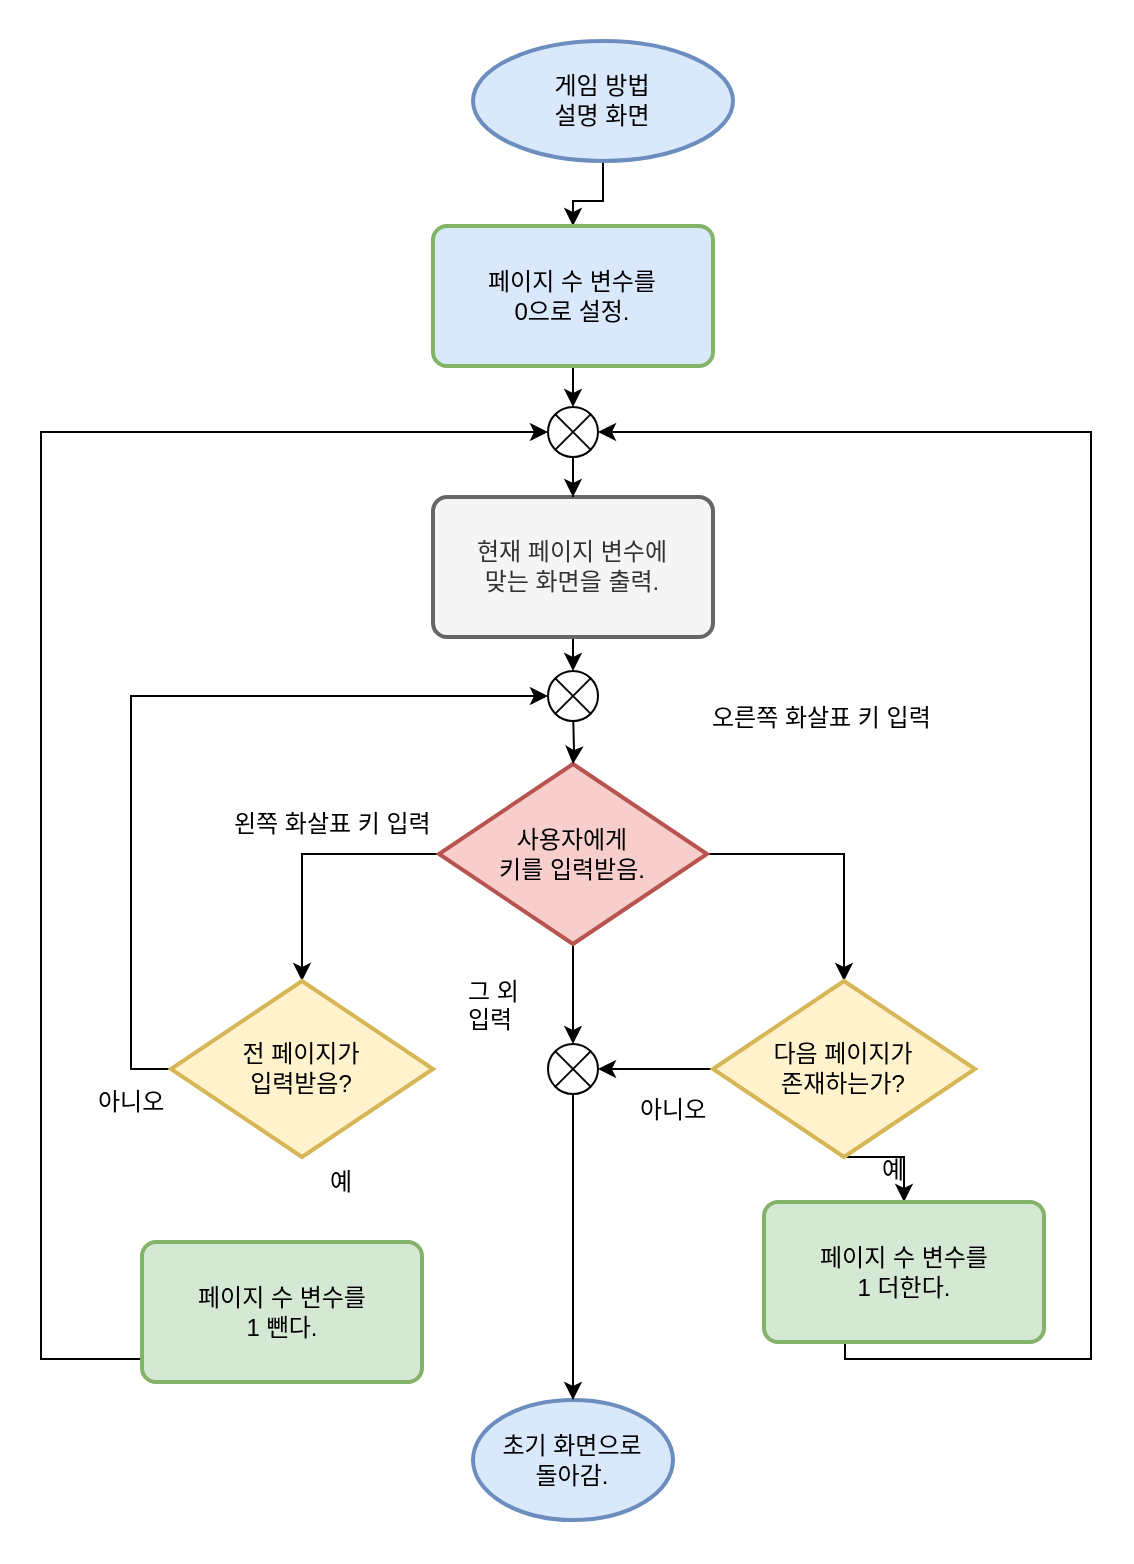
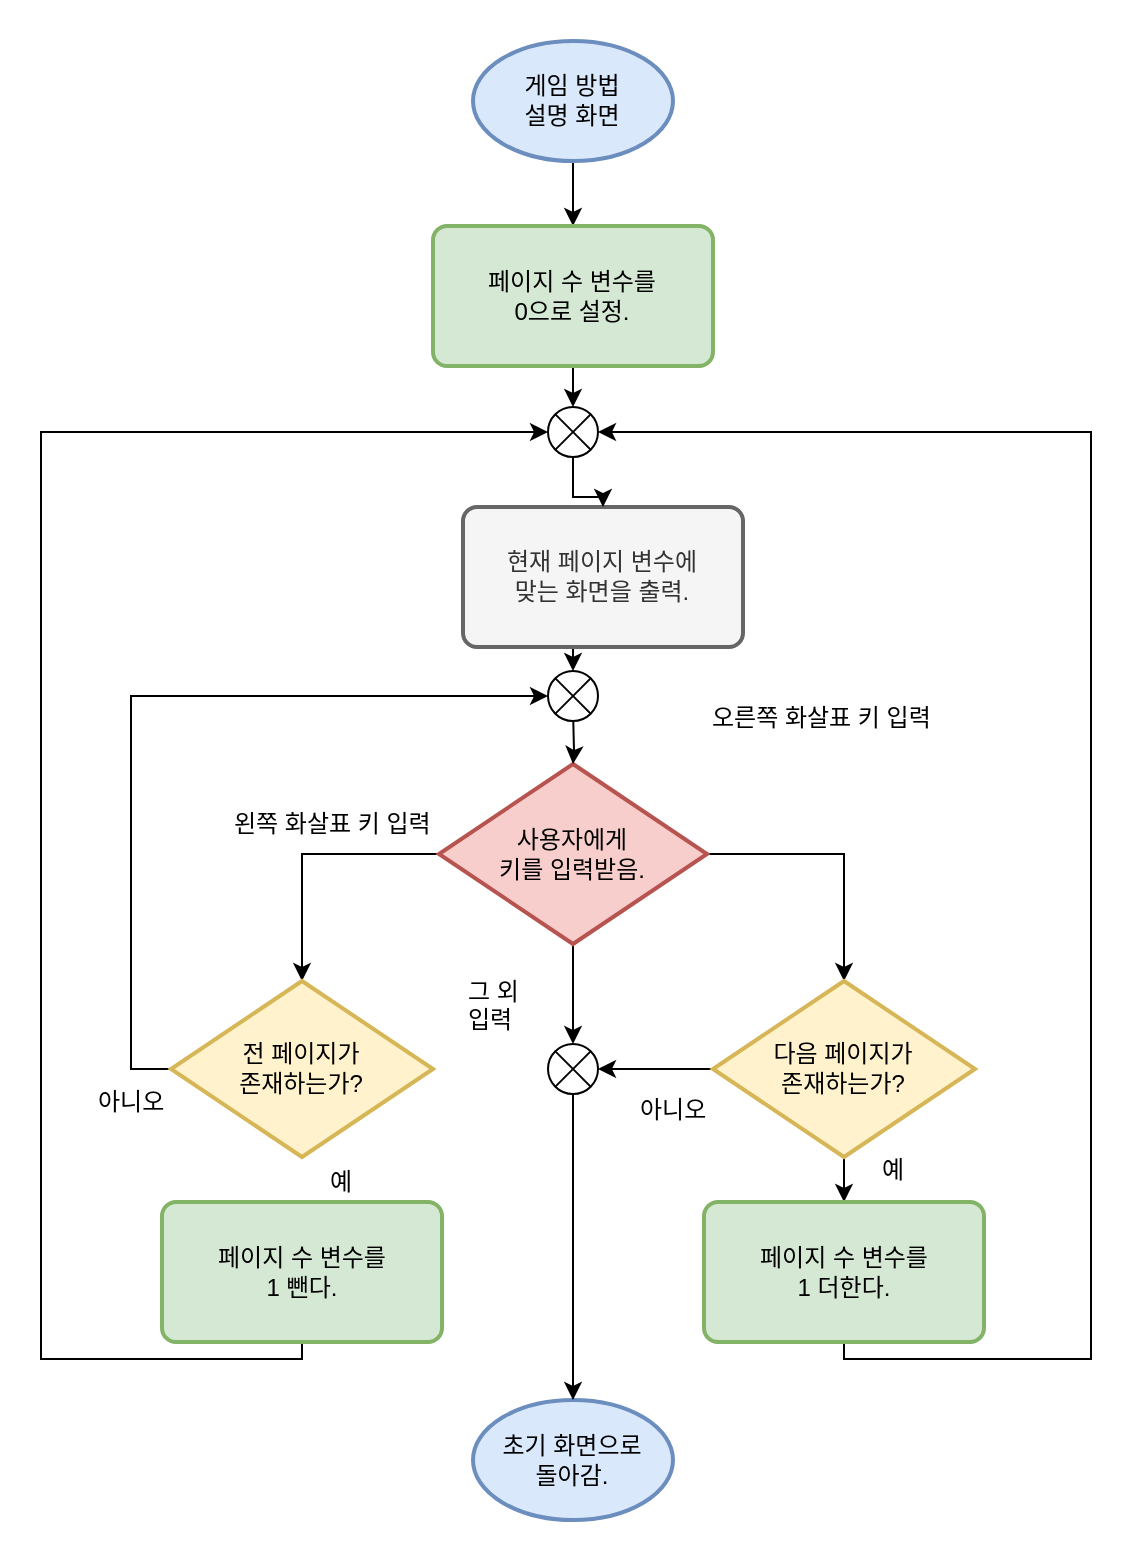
node "게임 방법 설명 화면": size 260x120 -> 200x120
node "페이지 수 변수를 0으로 설정.": fillcolor #dae8fc -> #d5e8d4
node "현재 페이지 변수에 맞는 화면을 출력.": moved (573, 567) -> (603, 577)
node "전 페이지가 입력받음?": label "전 페이지가 입력받음?" -> "전 페이지가 존재하는가?"
node "페이지 수 변수를 1 더한다.": moved (904, 1272) -> (844, 1272)
node "페이지 수 변수를 1 뺀다.": moved (282, 1312) -> (302, 1272)
